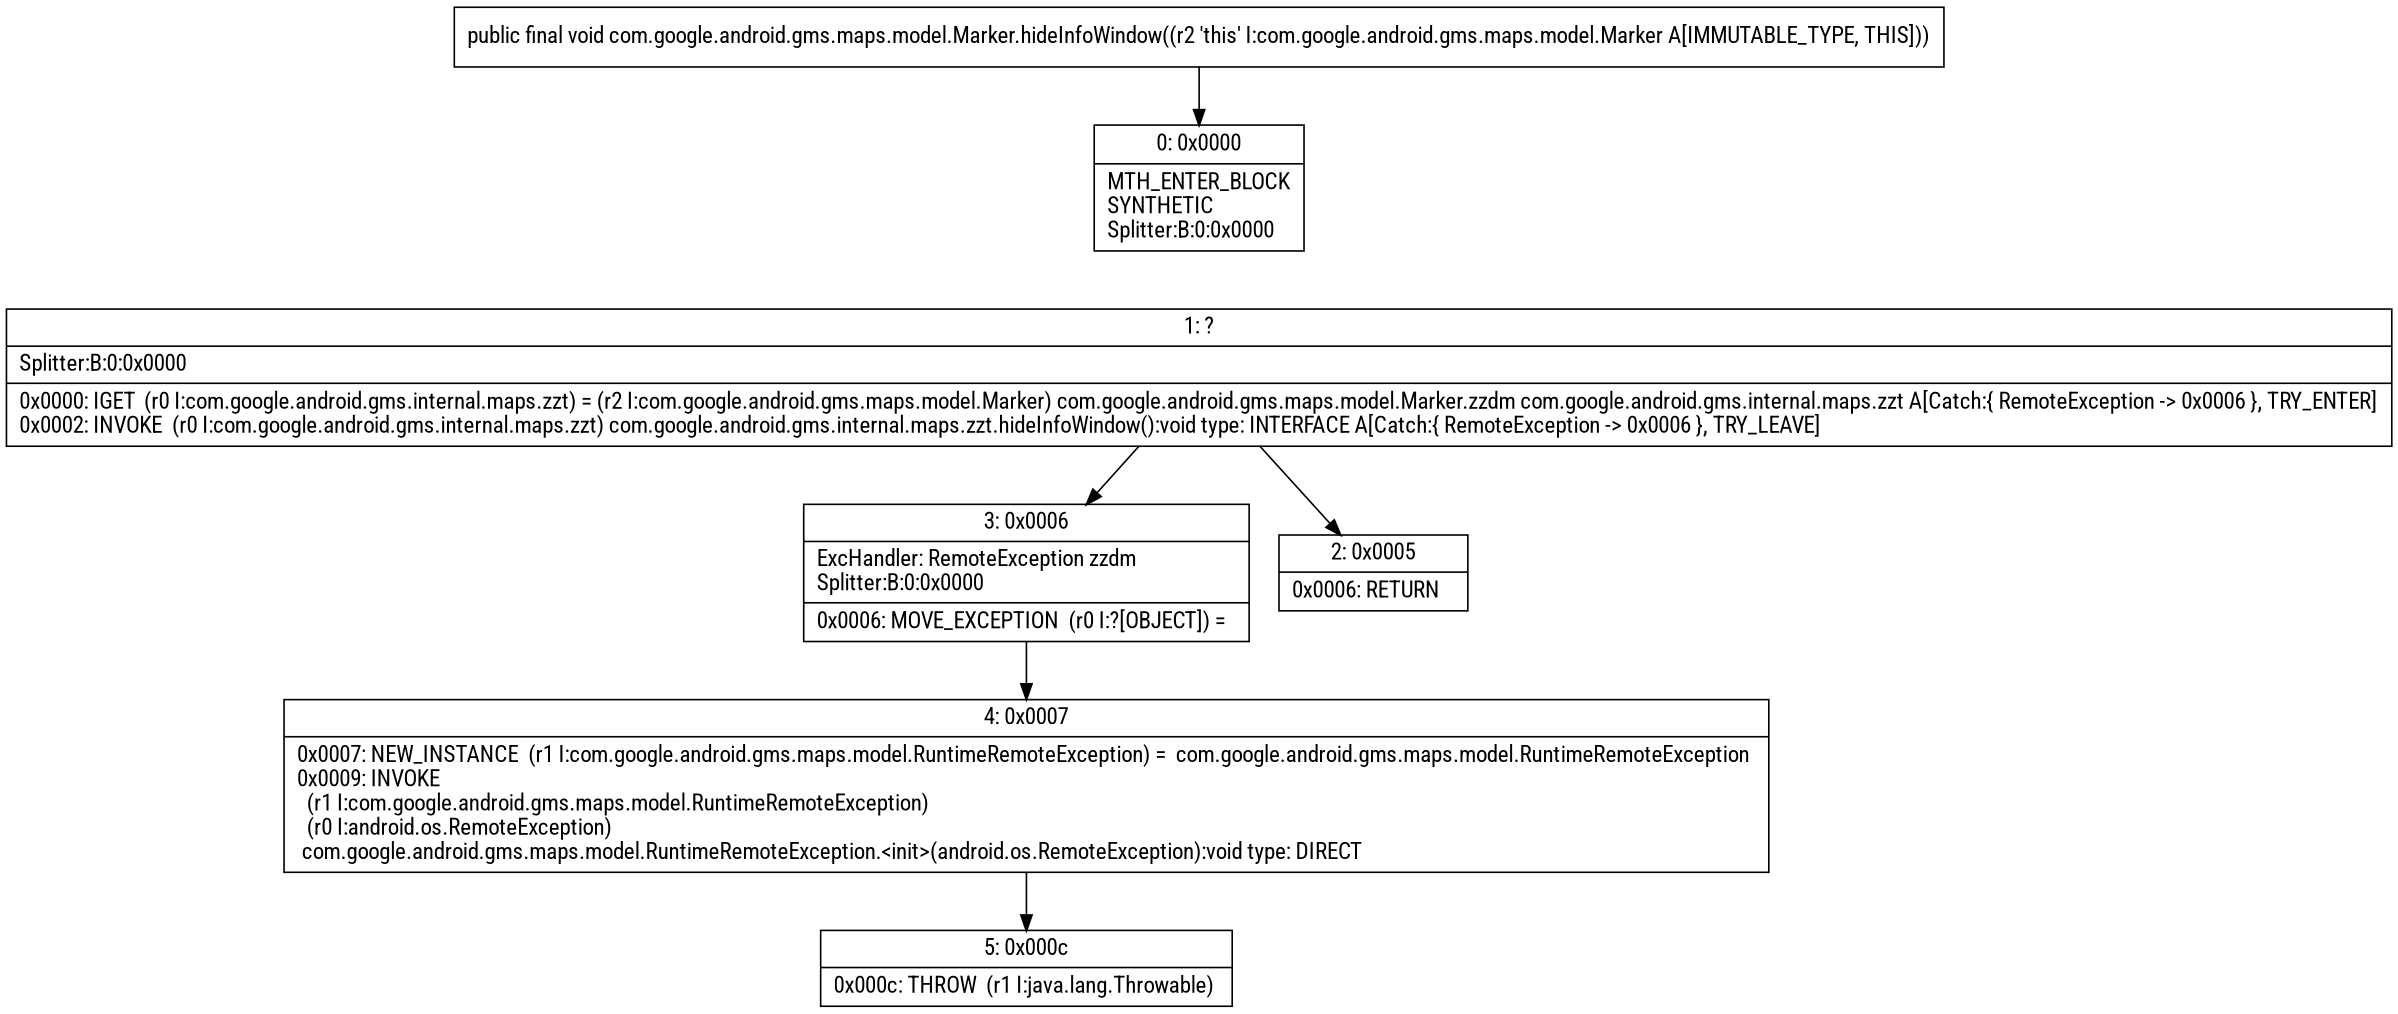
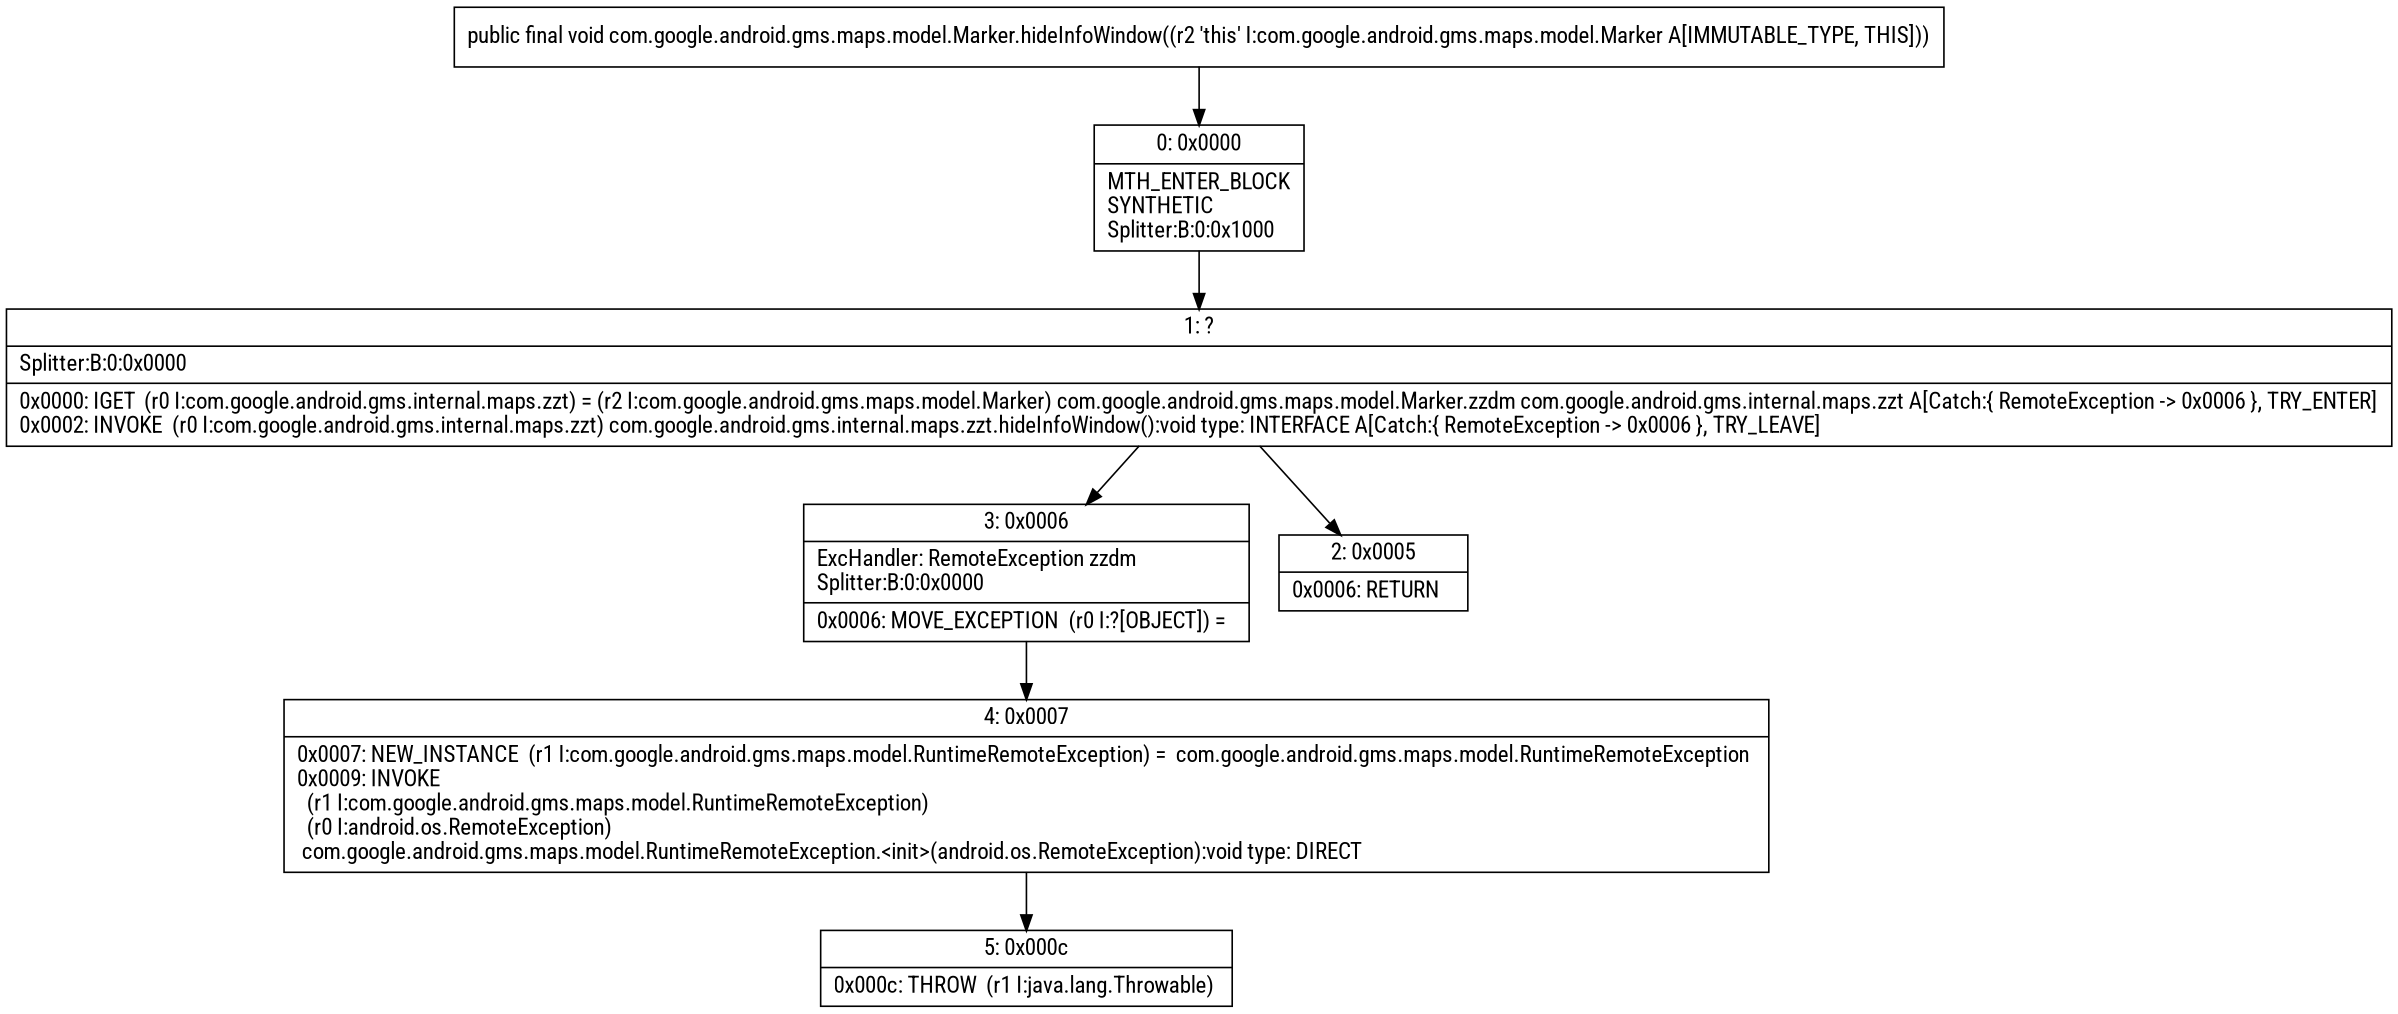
node "0: 0x0000": text "Splitter:B:0:0x0000" -> "Splitter:B:0:0x1000"
edge "0: 0x0000" -> "1: ?": added
